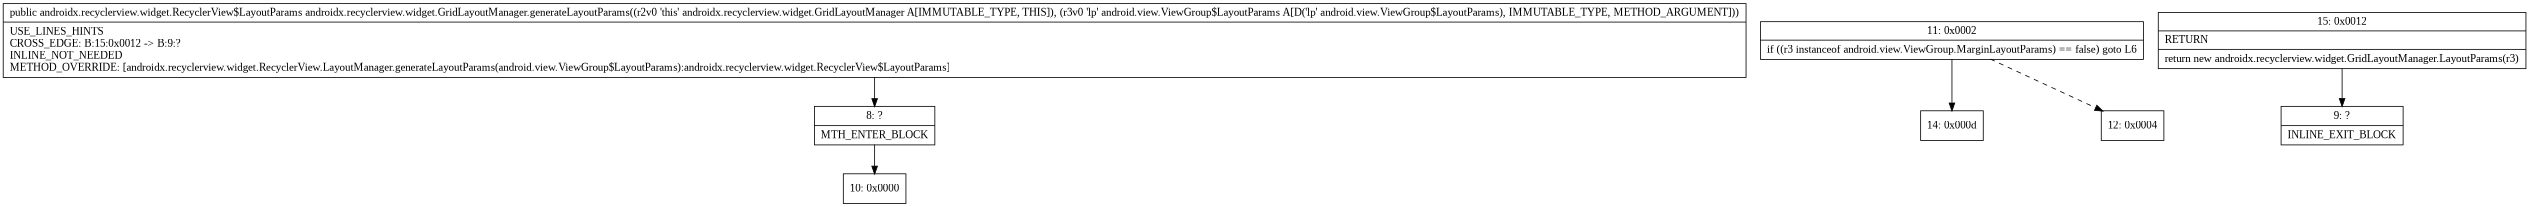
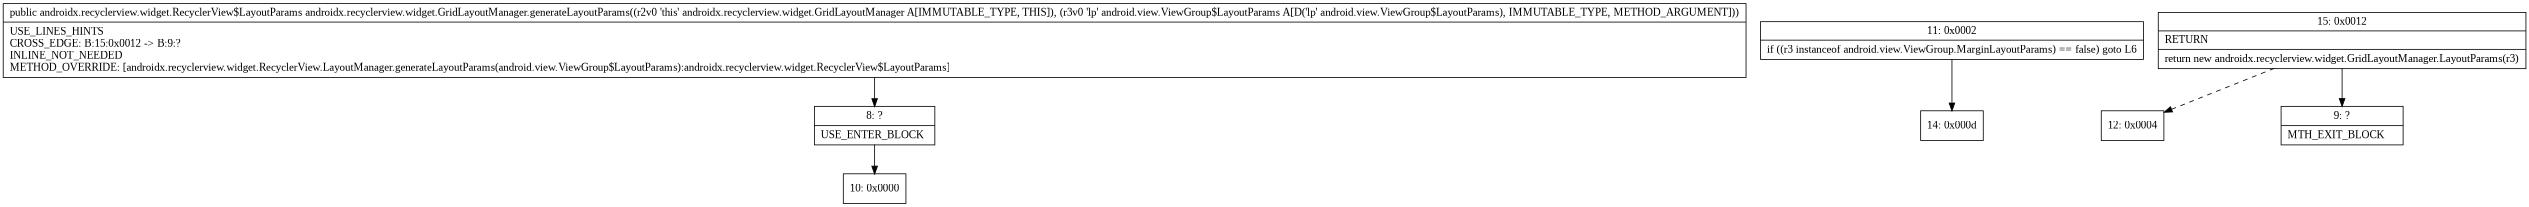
edge "11: 0x0002" -> "12: 0x0004": now "15: 0x0012" -> "12: 0x0004"
node "8: ?": text "MTH_ENTER_BLOCK" -> "USE_ENTER_BLOCK"
node "9: ?": text "INLINE_EXIT_BLOCK" -> "MTH_EXIT_BLOCK"
